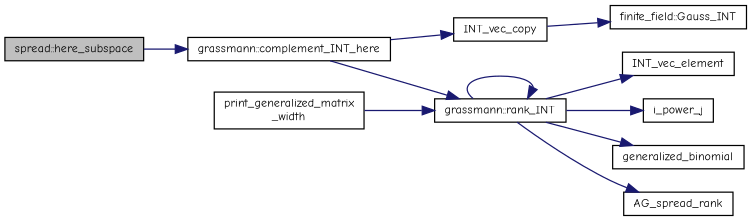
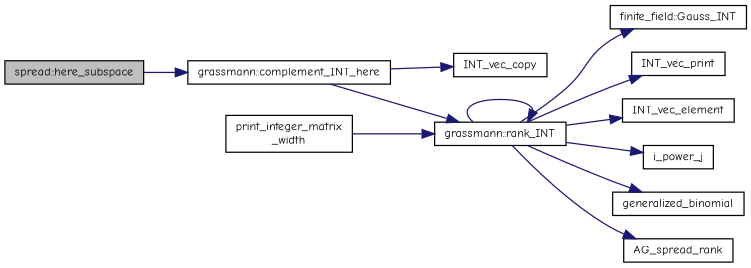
edge "INT_vec_copy" -> "finite_field::Gauss_INT": now "grassmann::rank_INT" -> "finite_field::Gauss_INT"
node "INT_vec_print": added
node "print_generalized_matrix _width": label "print_generalized_matrix _width" -> "print_integer_matrix _width"
